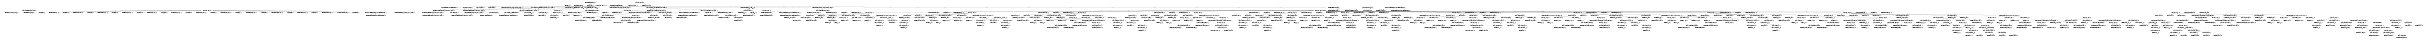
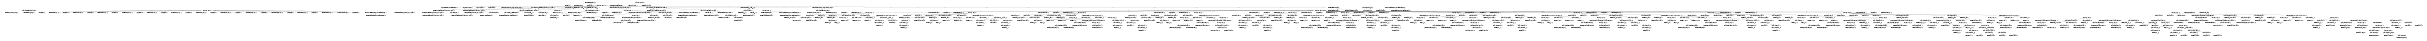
node "(TIFFSwabLong8,TIFFSwabLong8((uint64_t *)ma))": added
